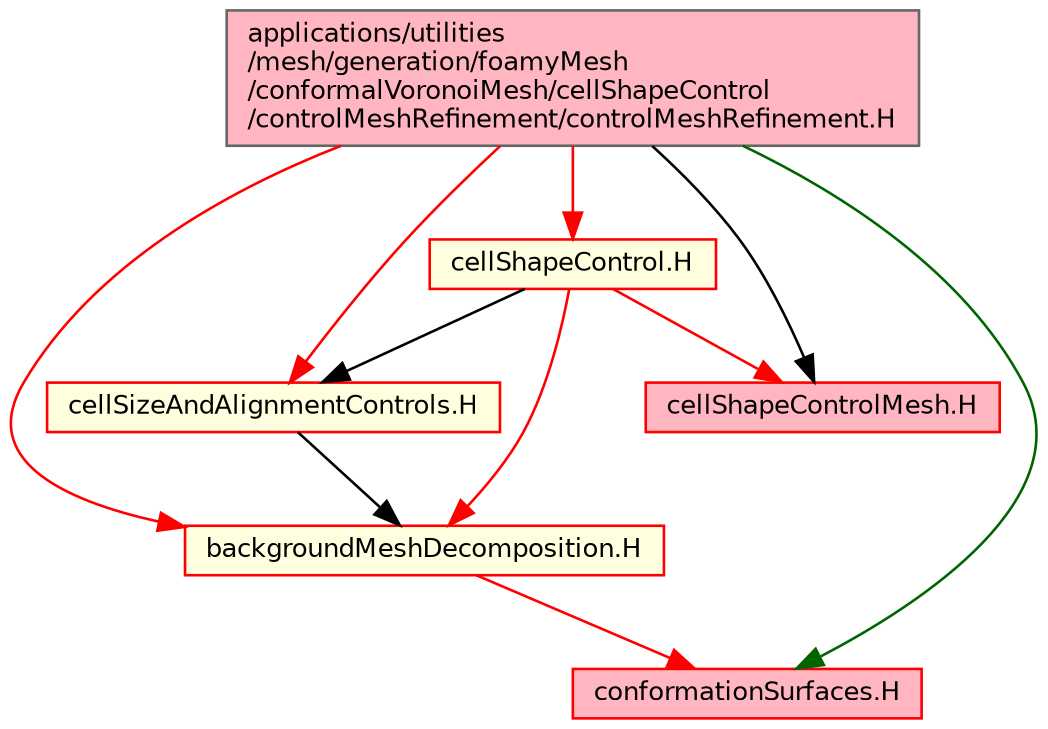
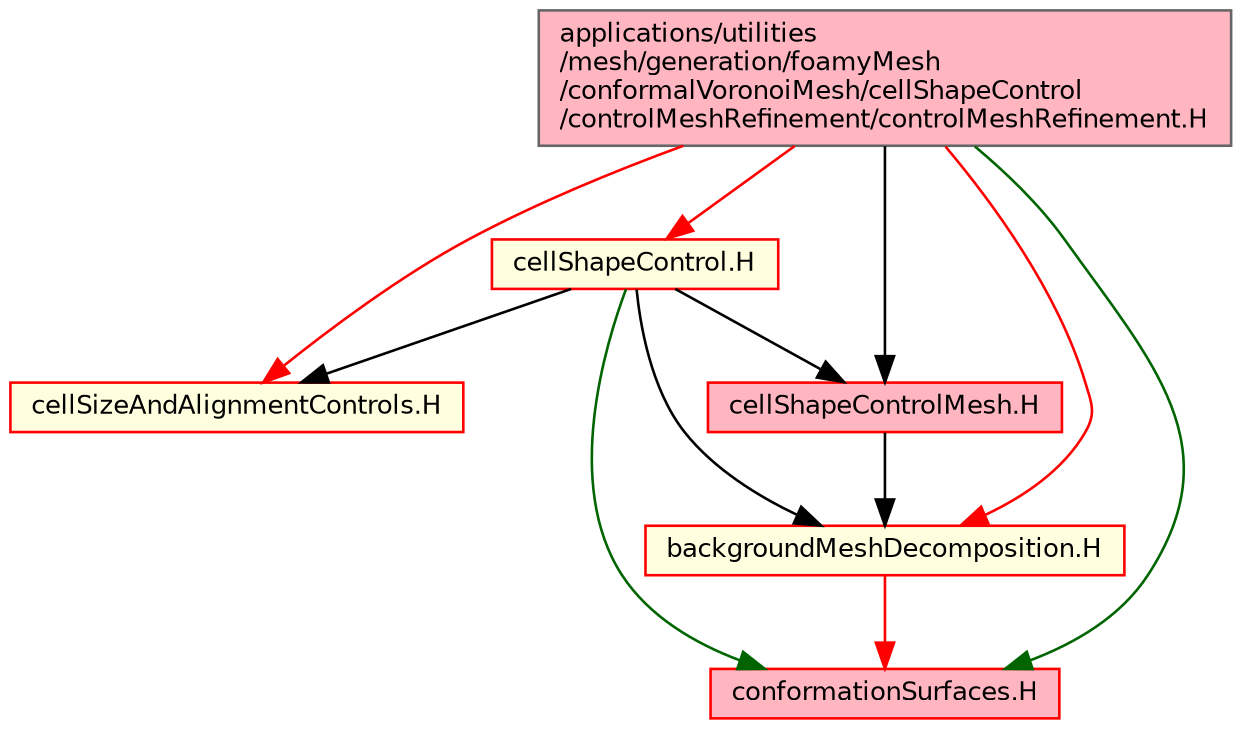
edge "cellShapeControl.H" -> "cellShapeControlMesh.H": color red -> black
edge "cellShapeControl.H" -> "backgroundMeshDecomposition.H": color red -> black
edge "cellSizeAndAlignmentControls.H" -> "backgroundMeshDecomposition.H": now "cellShapeControlMesh.H" -> "backgroundMeshDecomposition.H"
edge "cellShapeControl.H" -> "conformationSurfaces.H": added
